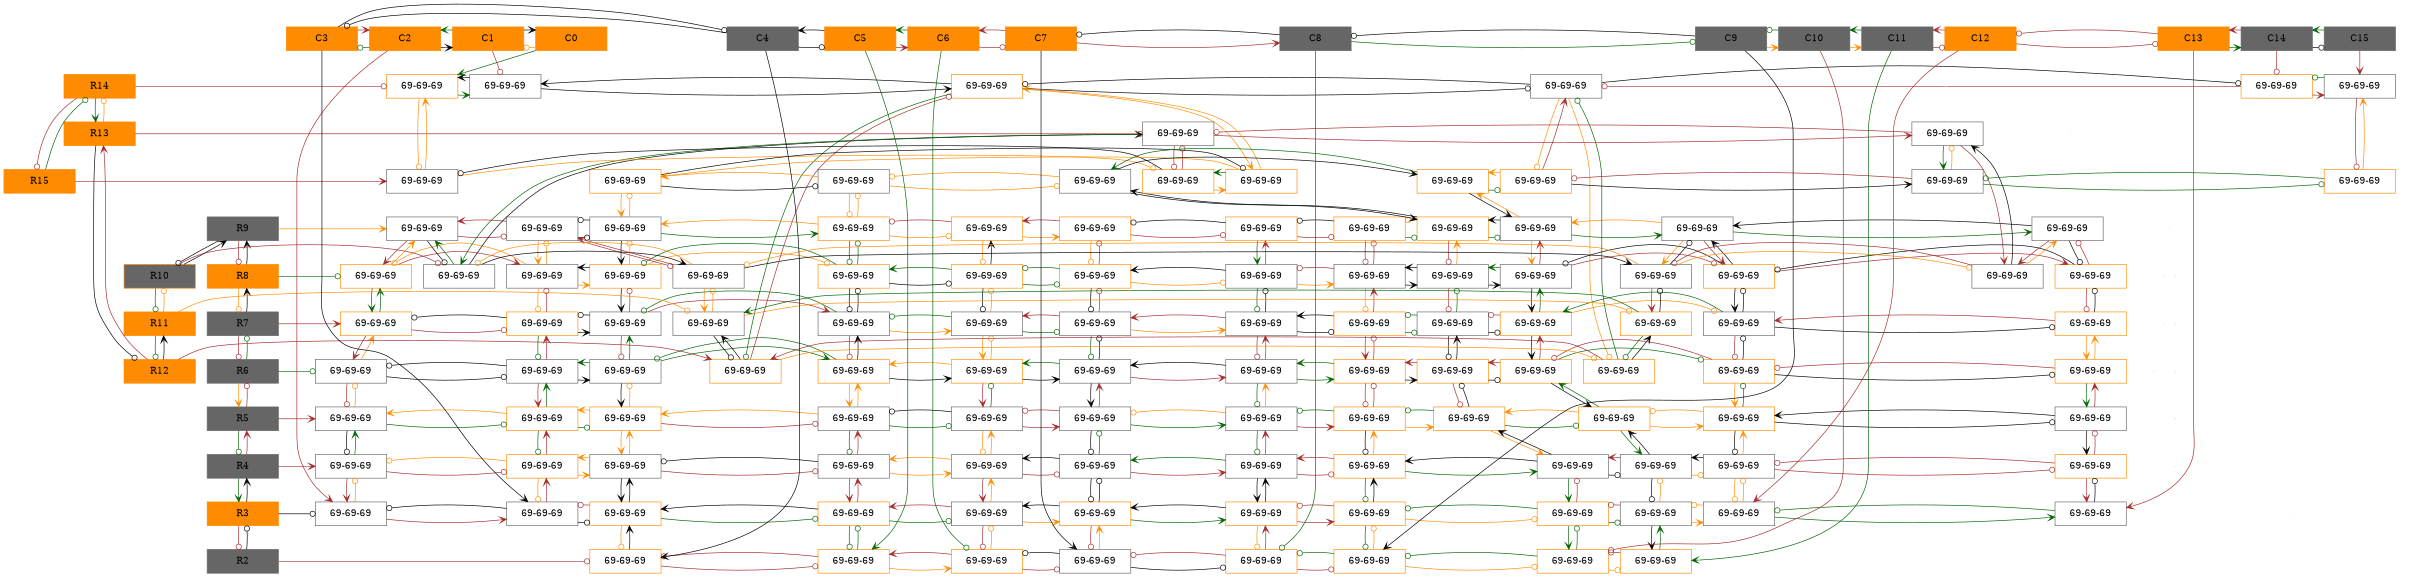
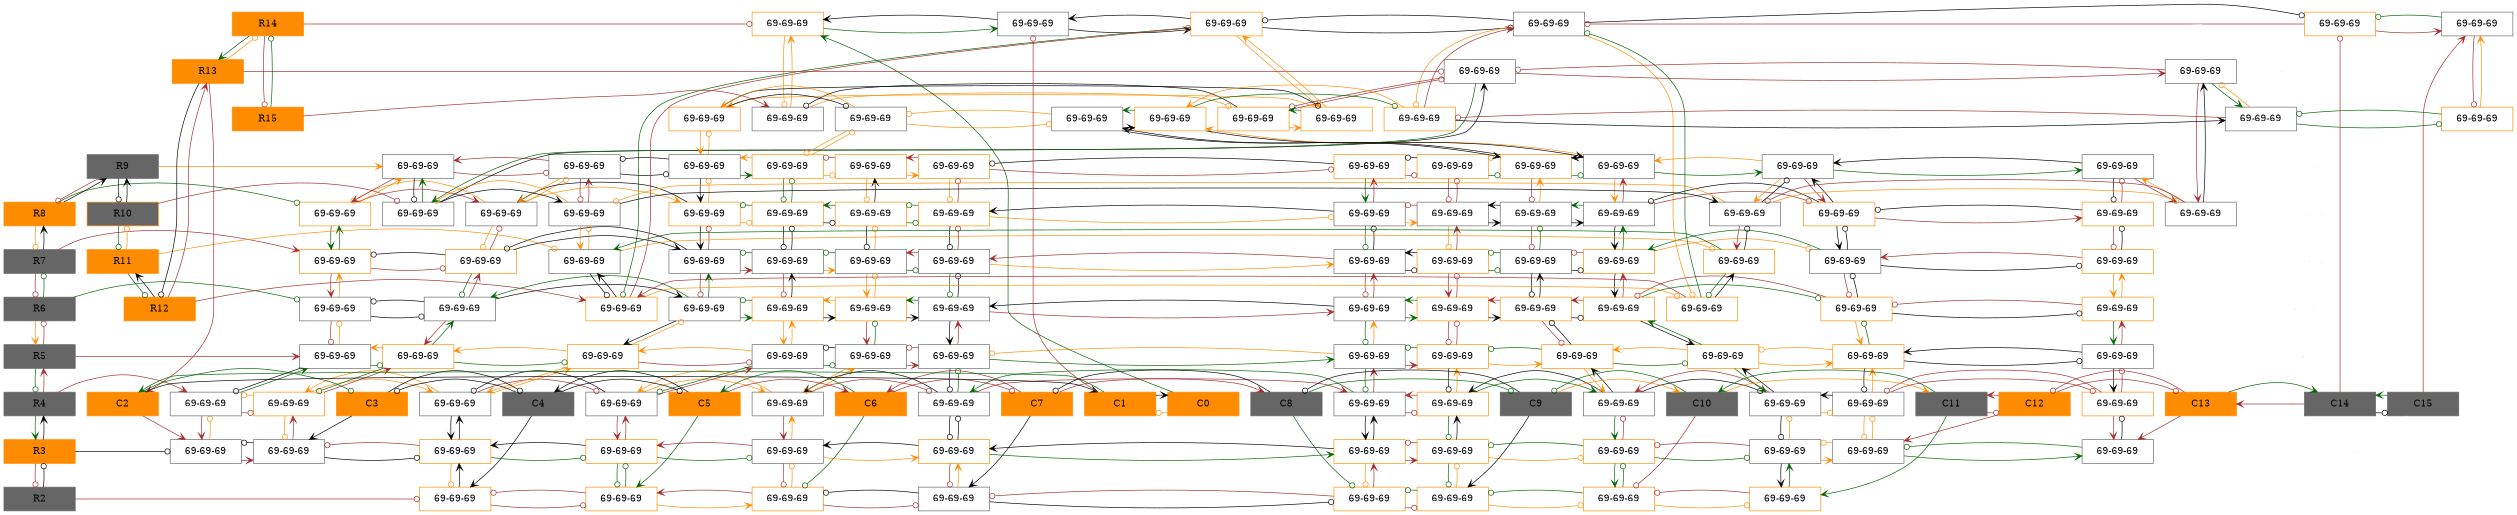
edge "C3" -> "C2": now "R13" -> "C2"
